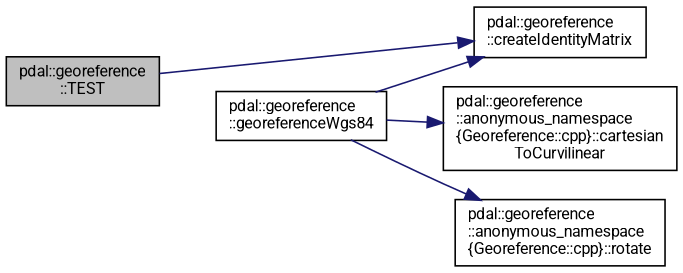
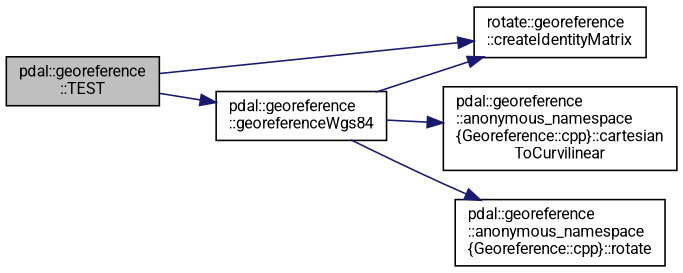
node "pdal::georeference ::createIdentityMatrix": label "pdal::georeference ::createIdentityMatrix" -> "rotate::georeference ::createIdentityMatrix"
edge "pdal::georeference ::TEST" -> "pdal::georeference ::georeferenceWgs84": added
